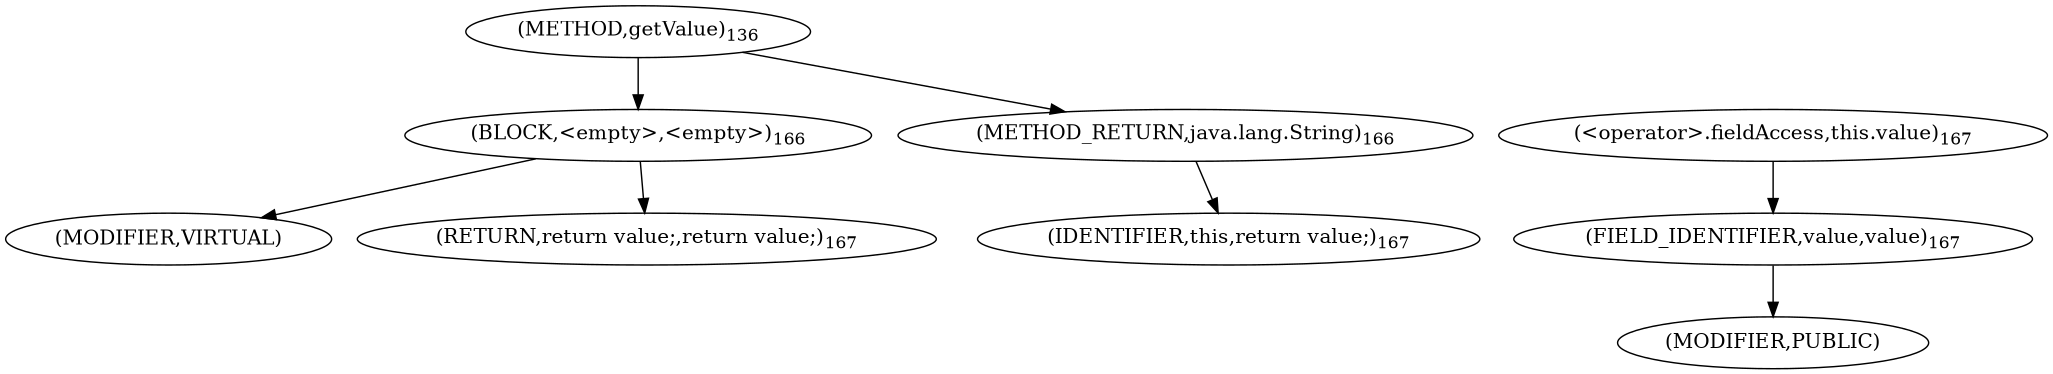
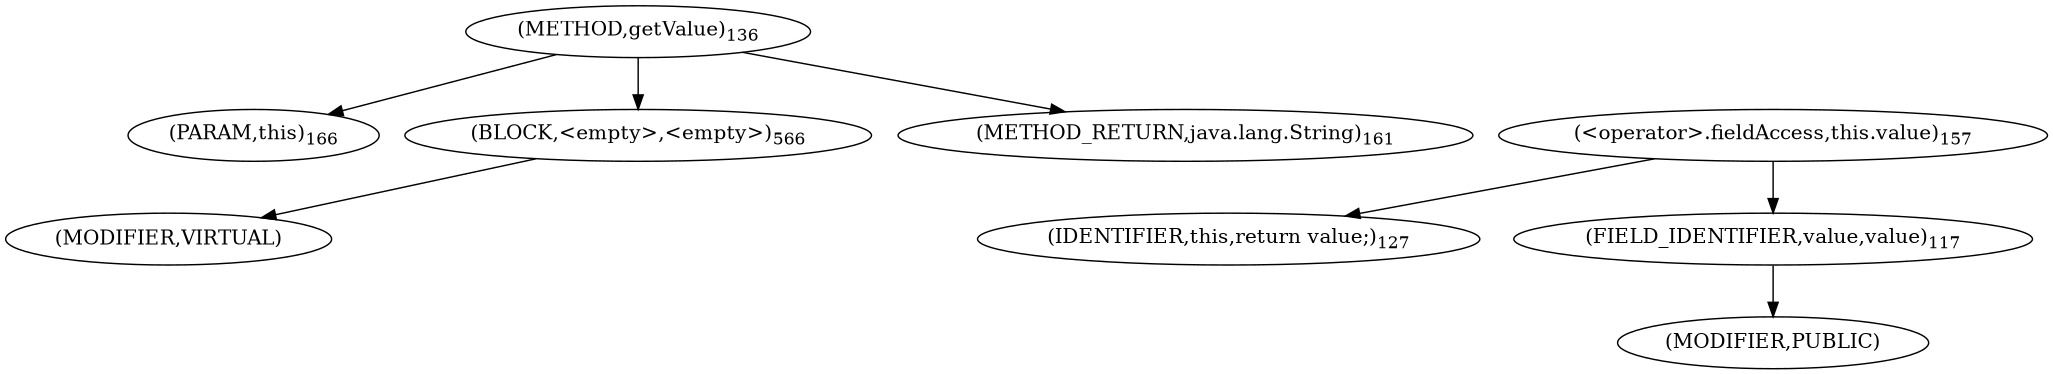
node "(BLOCK,<empty>,<empty>)": text "166" -> "566"
node "(METHOD_RETURN,java.lang.String)": text "166" -> "161"
node "(<operator>.fieldAccess,this.value)": text "167" -> "157"
node "(PARAM,this)": added
edge "(METHOD_RETURN,java.lang.String)" -> "(IDENTIFIER,this,return value;)": now "(<operator>.fieldAccess,this.value)" -> "(IDENTIFIER,this,return value;)"
node "(IDENTIFIER,this,return value;)": text "167" -> "127"
node "(FIELD_IDENTIFIER,value,value)": text "167" -> "117"
node "(RETURN,return value;,return value;)": removed
